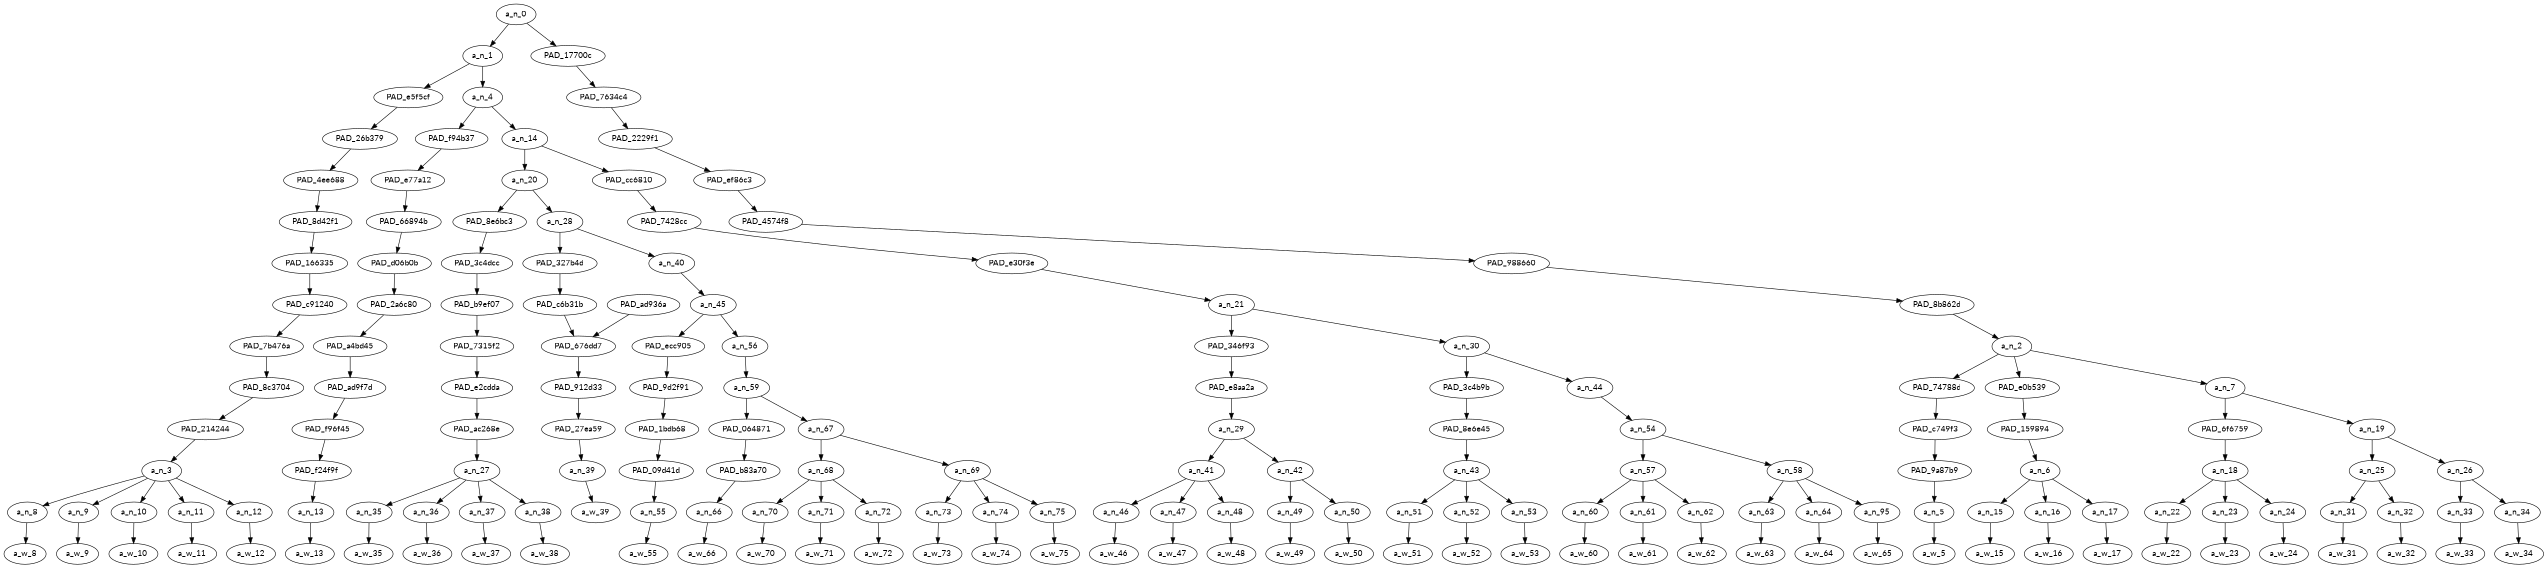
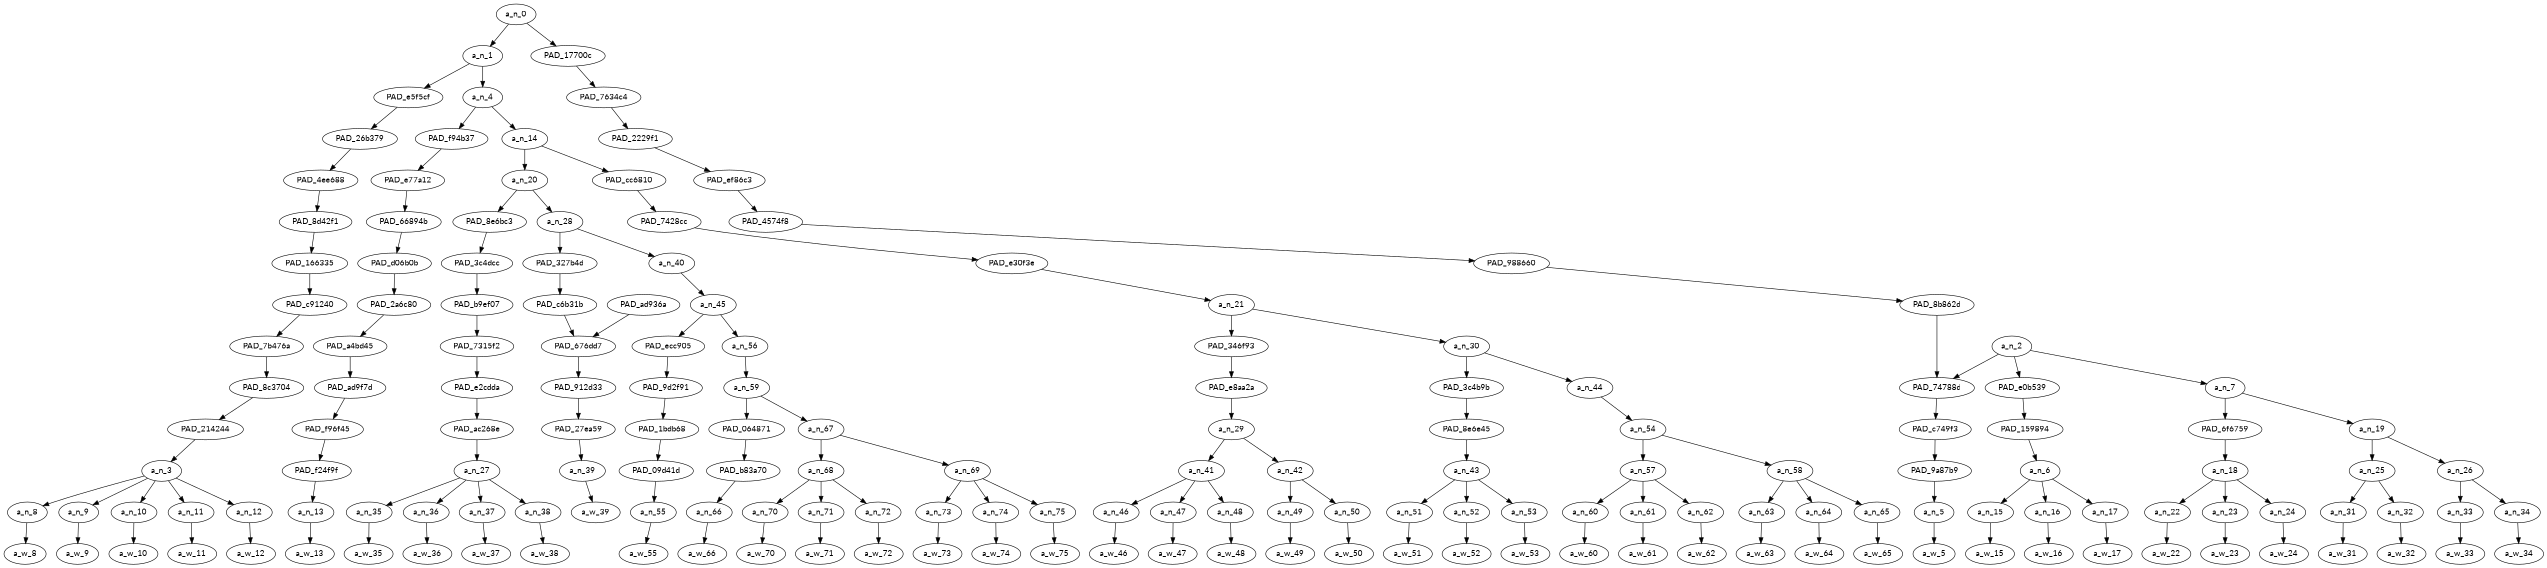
edge "PAD_8b862d" -> "a_n_2": now "PAD_8b862d" -> "PAD_74788d"
node "a_n_95": label "a_n_95" -> "a_n_65"
